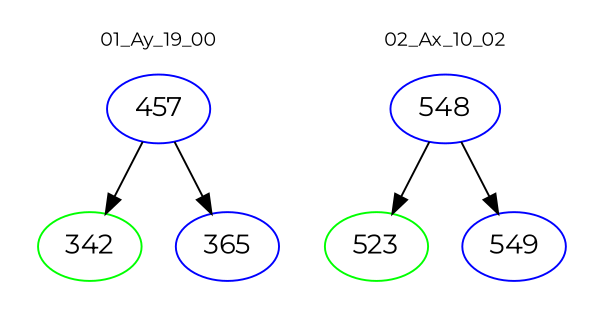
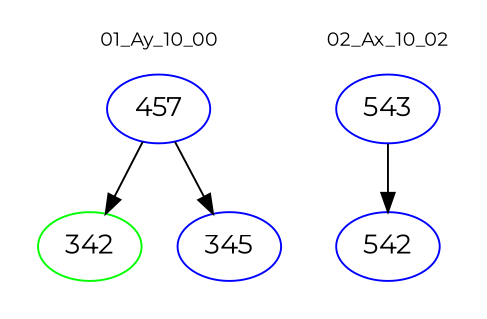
cluster "01_Ay_19_00": label "01_Ay_19_00" -> "01_Ay_10_00"
node "548": label "548" -> "543"
node "365": label "365" -> "345"
node "523": removed
node "549": label "549" -> "542"
